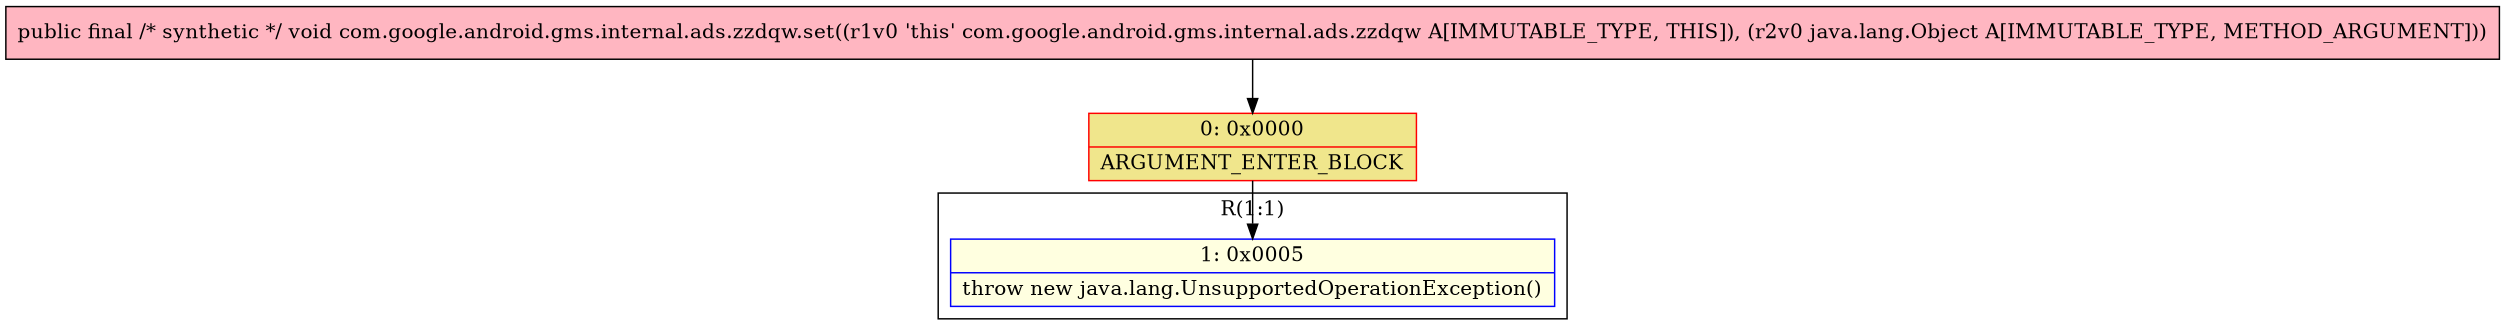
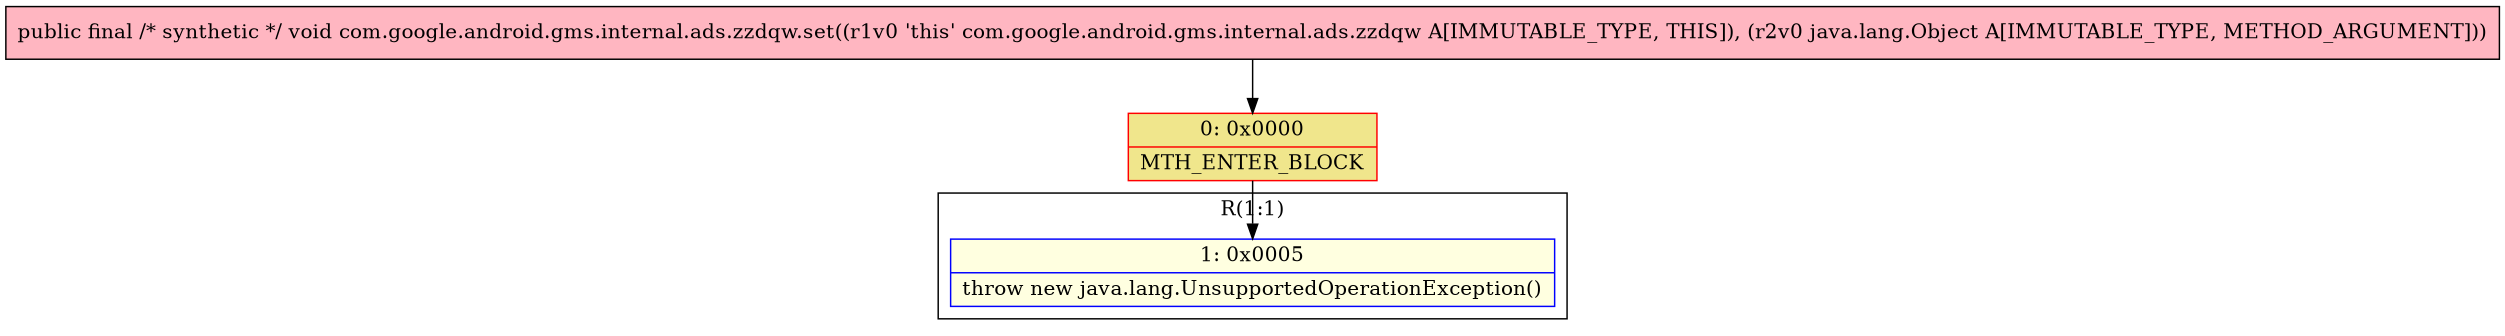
node "0: 0x0000": text "ARGUMENT_ENTER_BLOCK" -> "MTH_ENTER_BLOCK"
